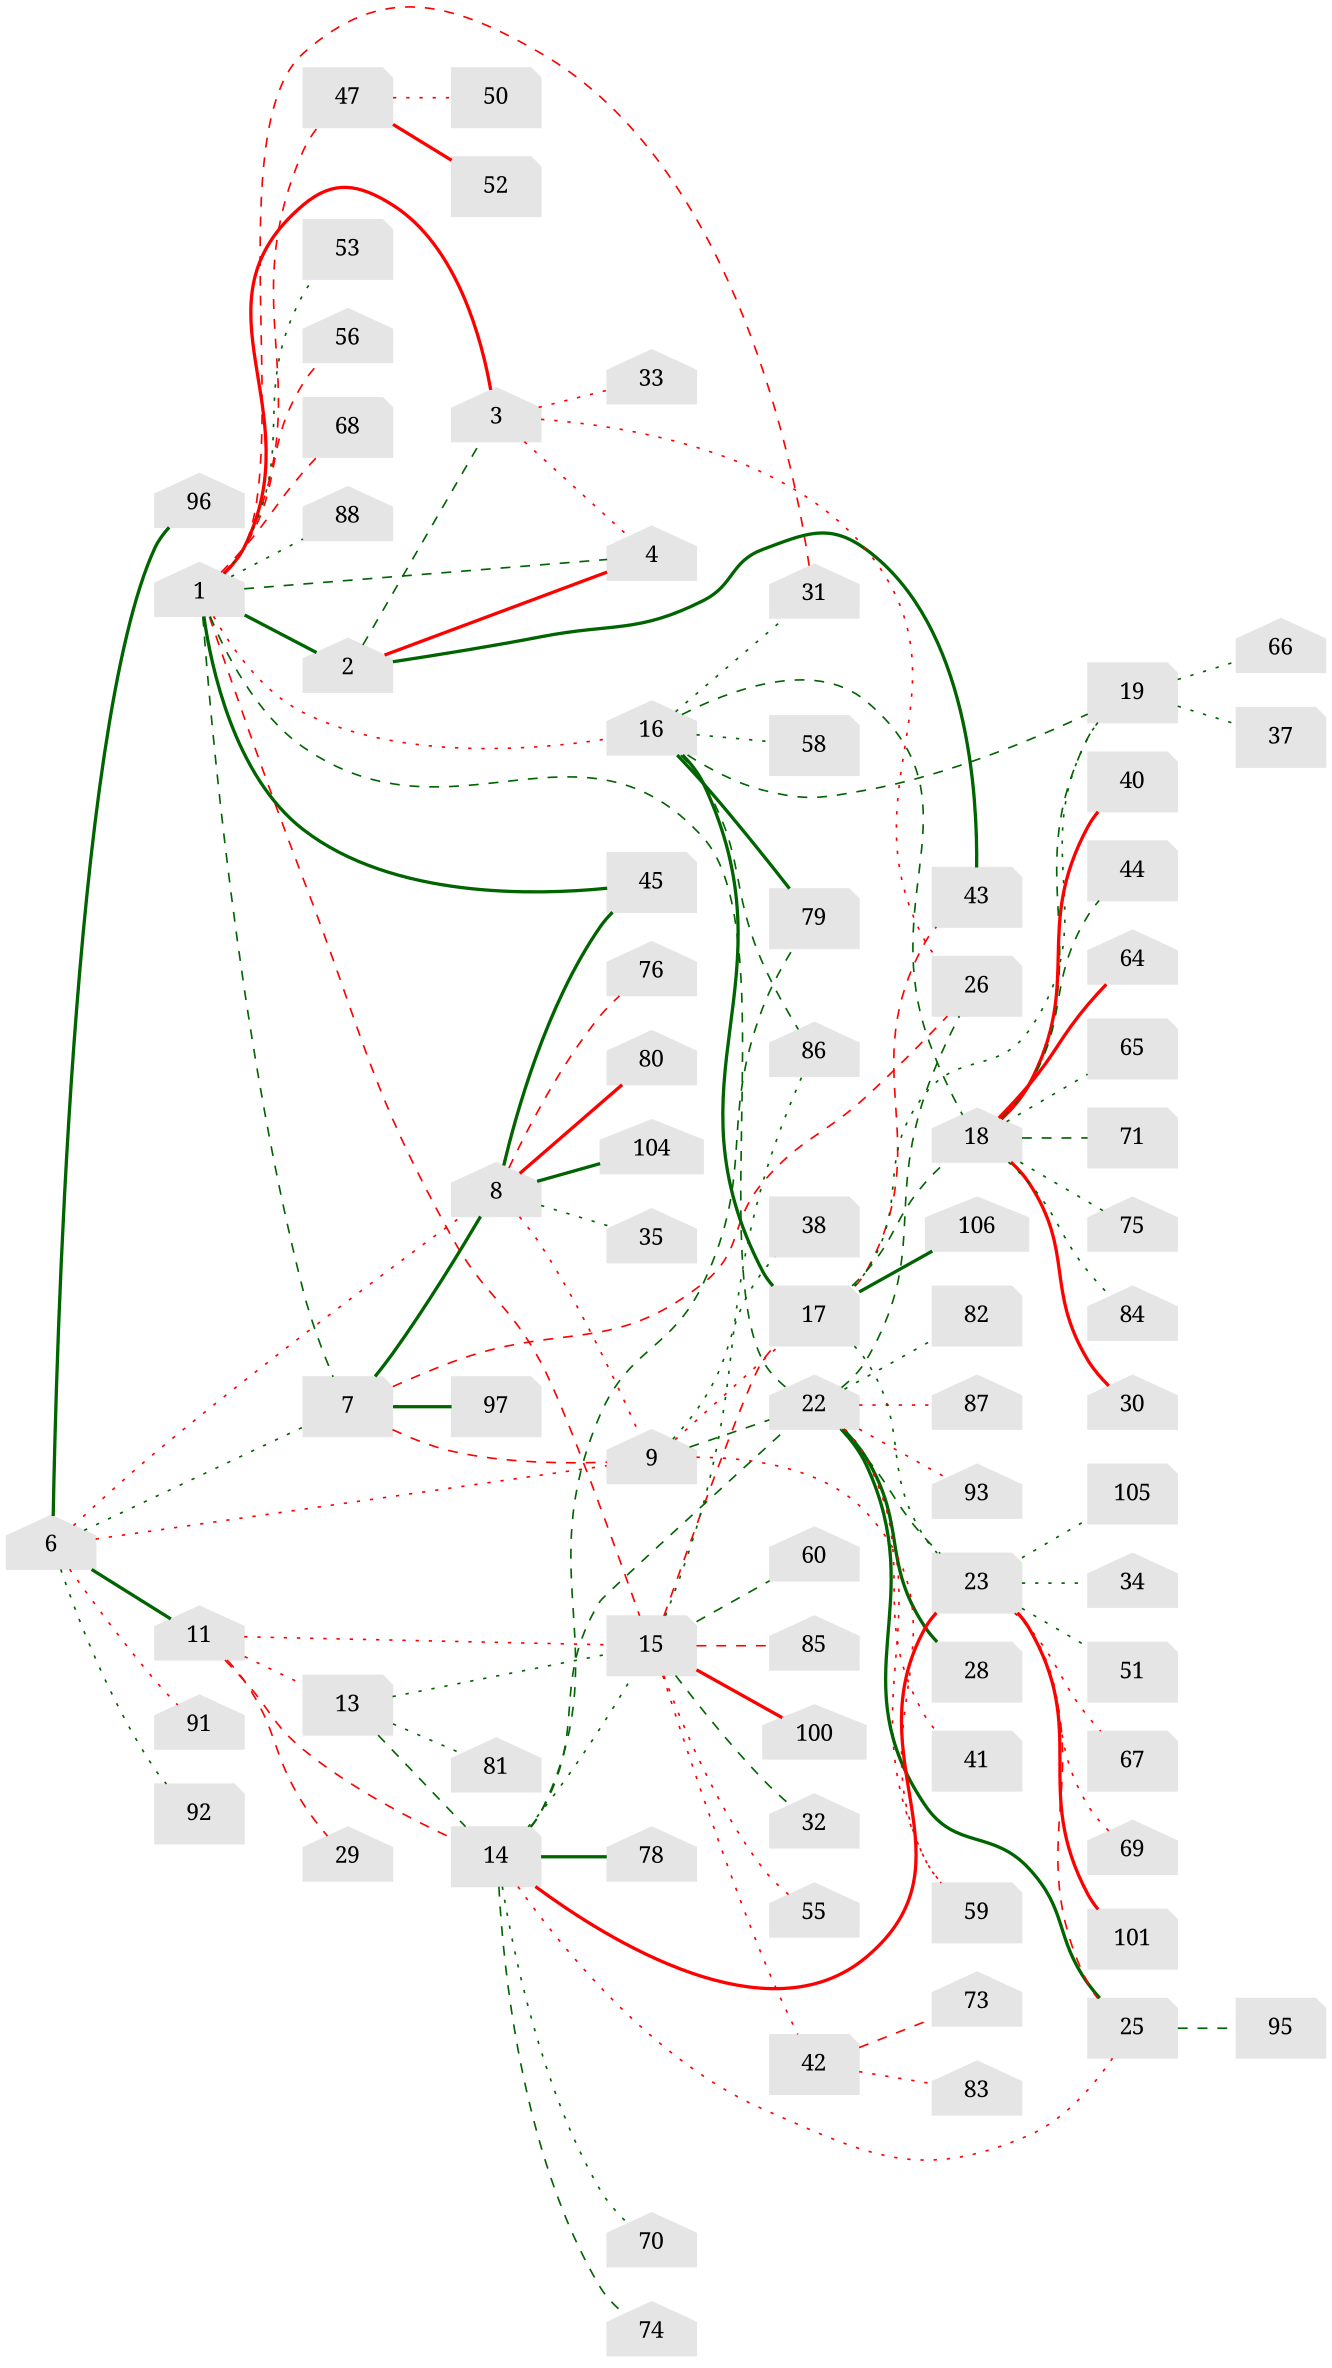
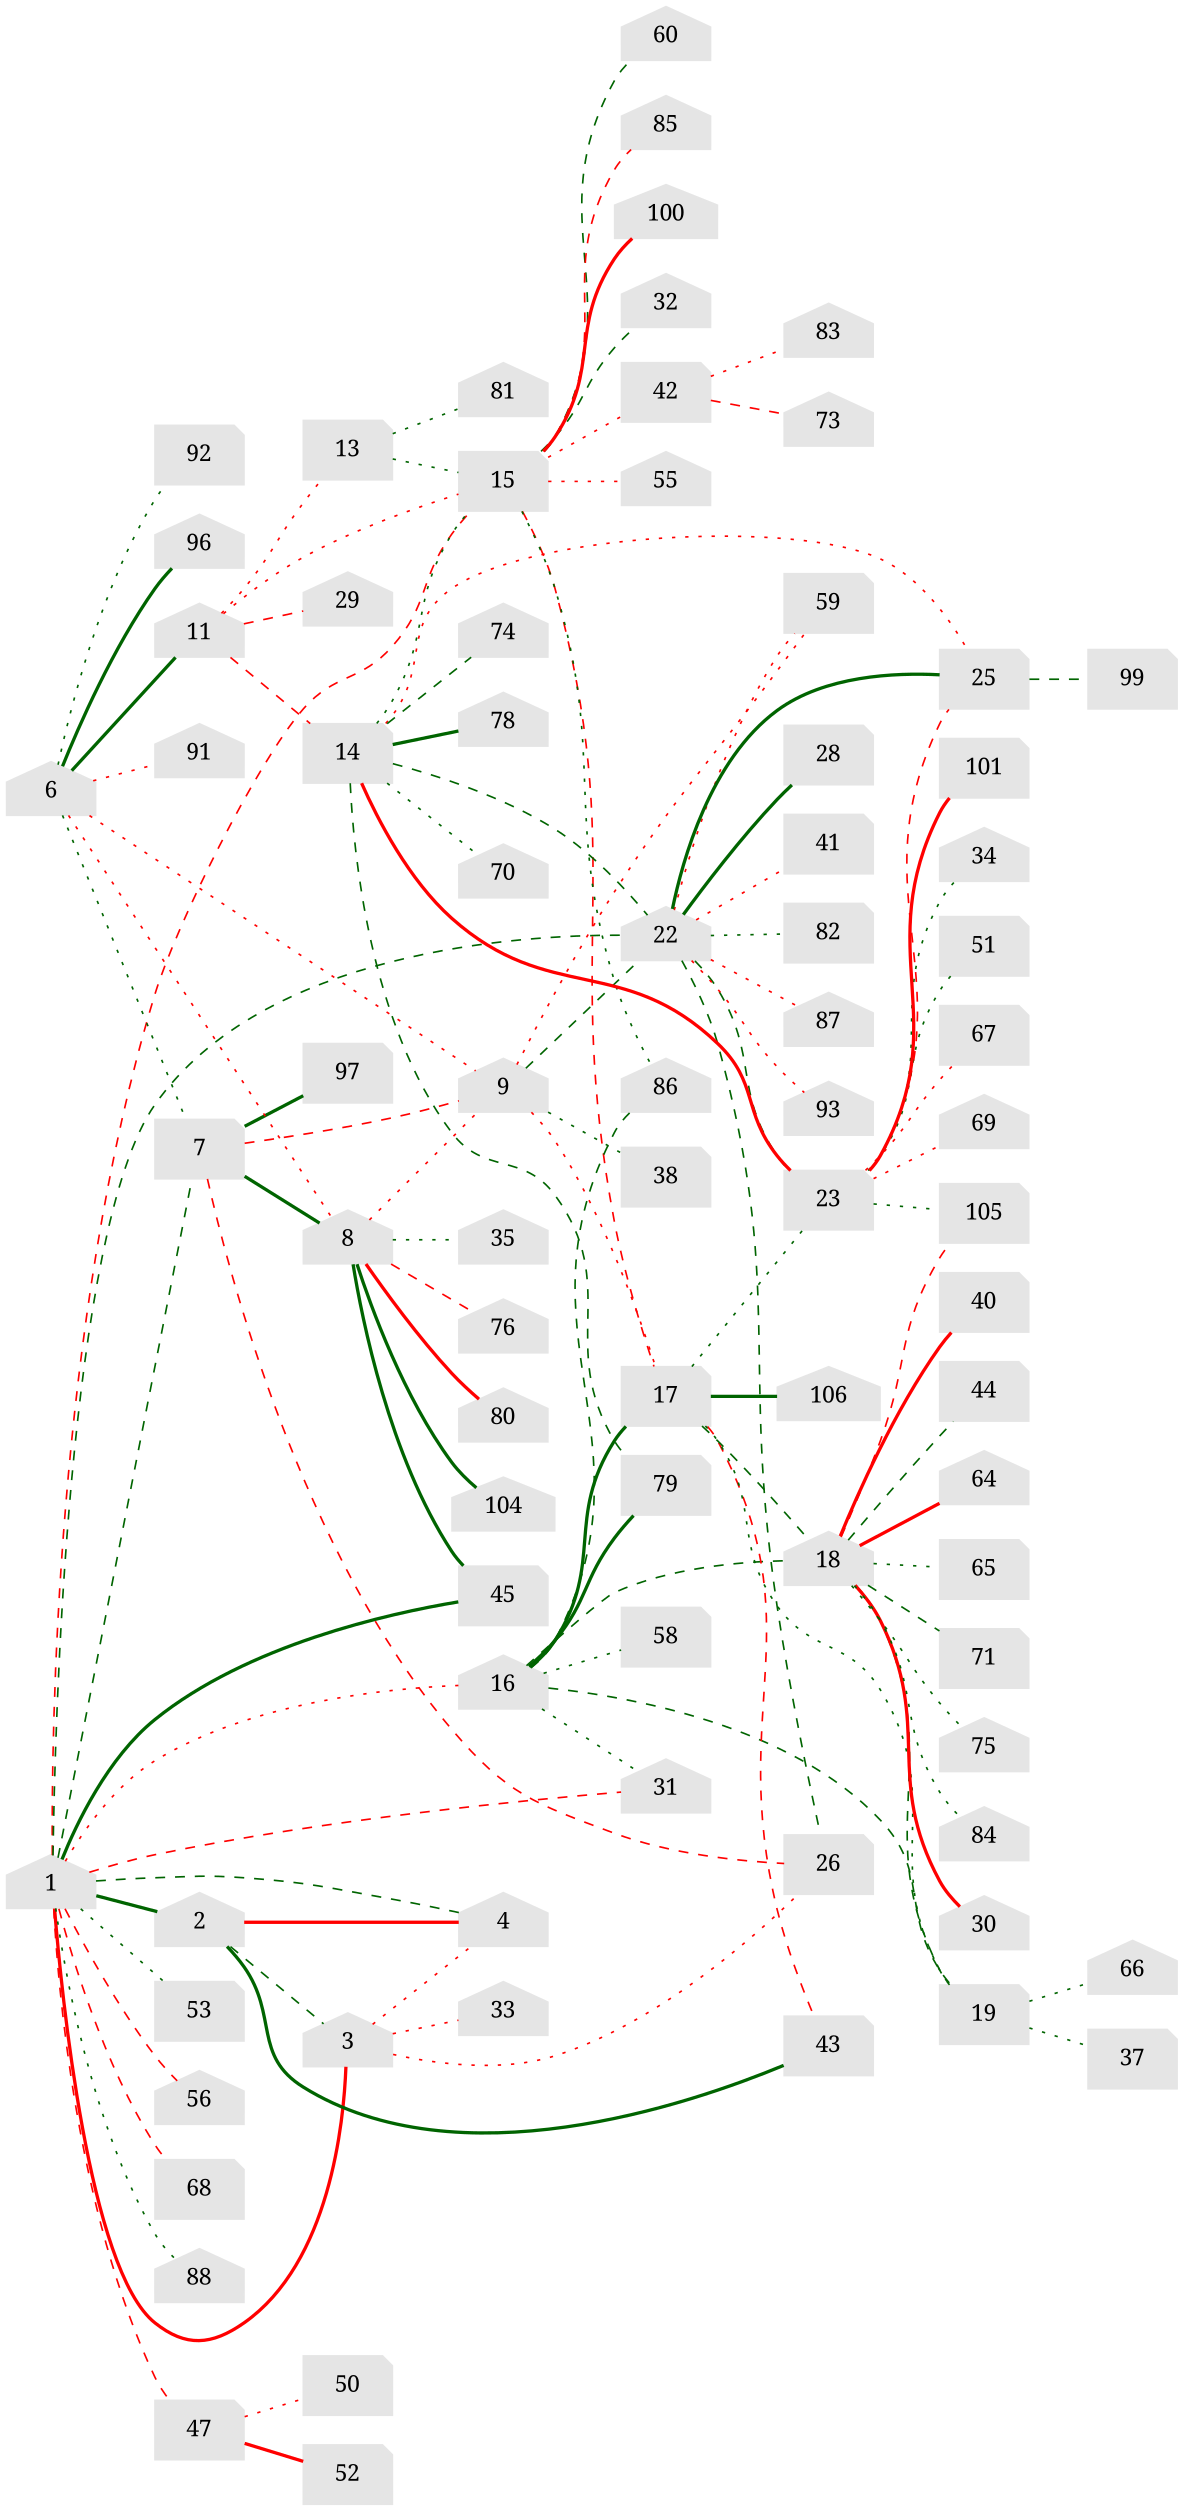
edge "105" -- "18": added
edge "13" -- "14": removed
node "95": label "95" -> "99"
